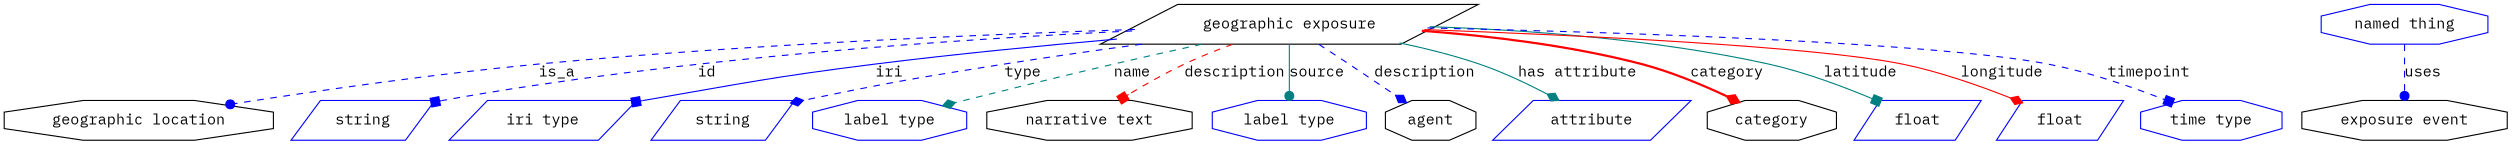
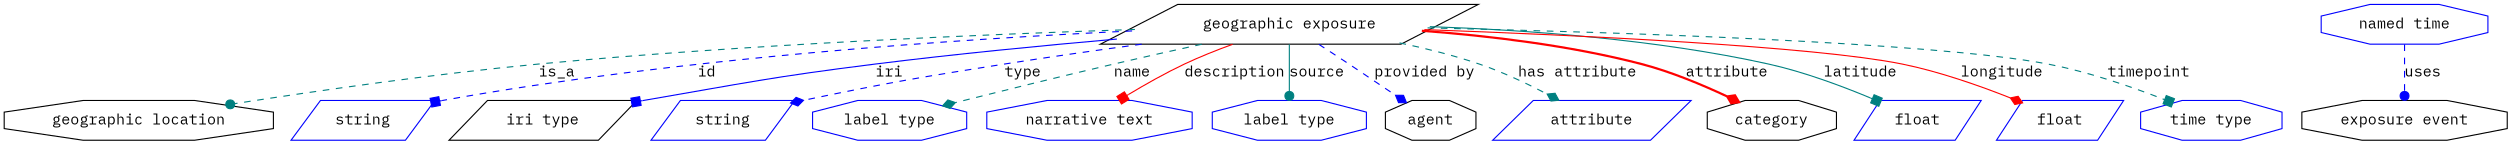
node "named thing": label "named thing" -> "named time"
edge "geographic exposure" -> "time type": color blue -> teal
edge "geographic exposure" -> "geographic location": color blue -> teal
edge "geographic exposure" -> "attribute": style solid -> dashed
edge "geographic exposure" -> "narrative text": style dashed -> solid
edge "geographic exposure" -> "agent": label "description" -> "provided by"
edge "geographic exposure" -> "category": label "category" -> "attribute"
node "iri type": color blue -> black
node "narrative text": color black -> blue
